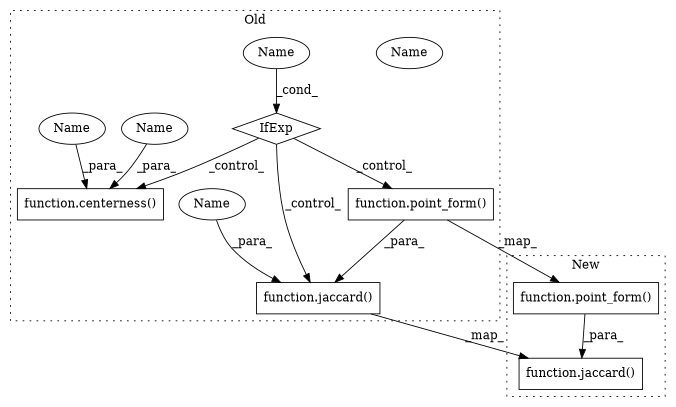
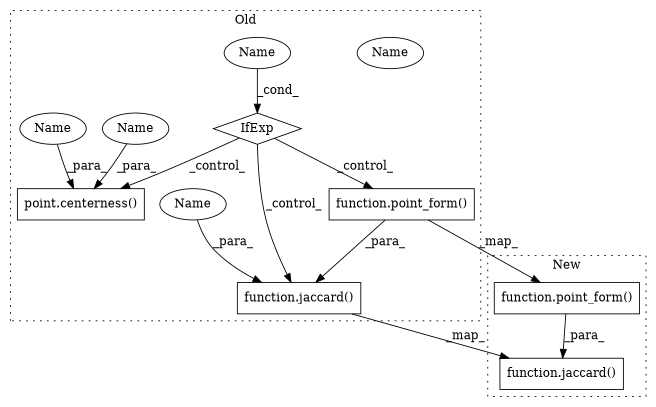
node "function.centerness()": label "function.centerness()" -> "point.centerness()"
